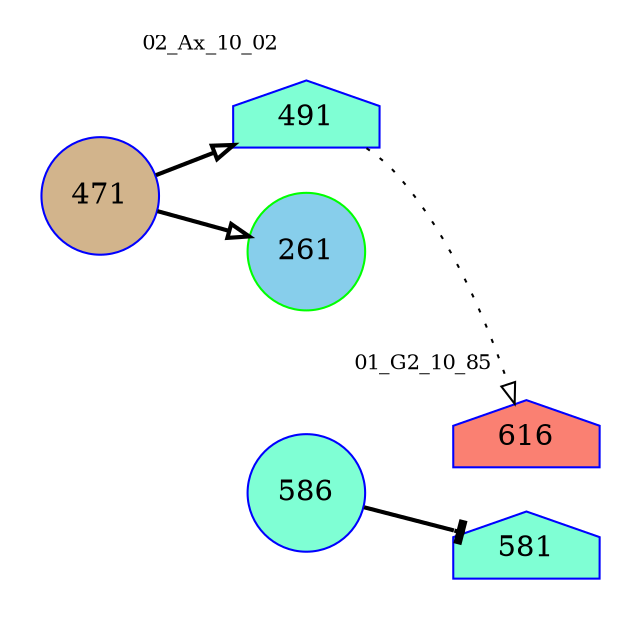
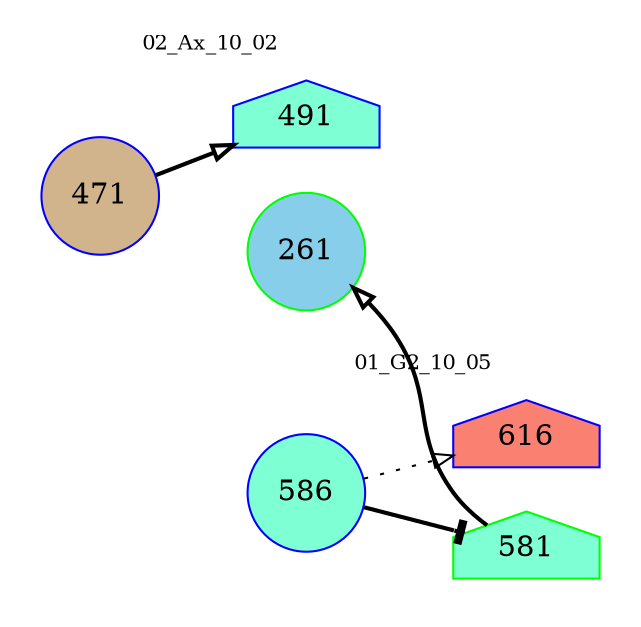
edge "471" -> "261": now "581" -> "261"
edge "491" -> "616": now "586" -> "616"
cluster "01_G2_10_85": label "01_G2_10_85" -> "01_G2_10_05"
node "581": color blue -> green
